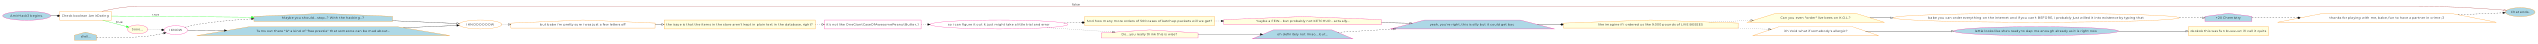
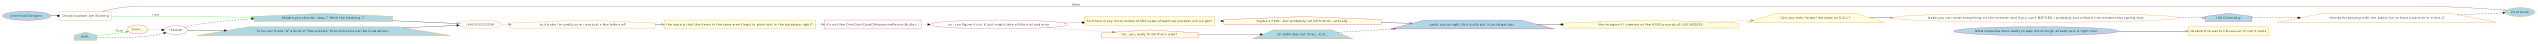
edge "Check boolean AmirDating" -> "Sooo....": now "Well..." -> "Sooo...."
node "Oh Void what if somebody's allergic?": removed
node "oh definitely not lmao.... but...": color deeppink -> darkorange
